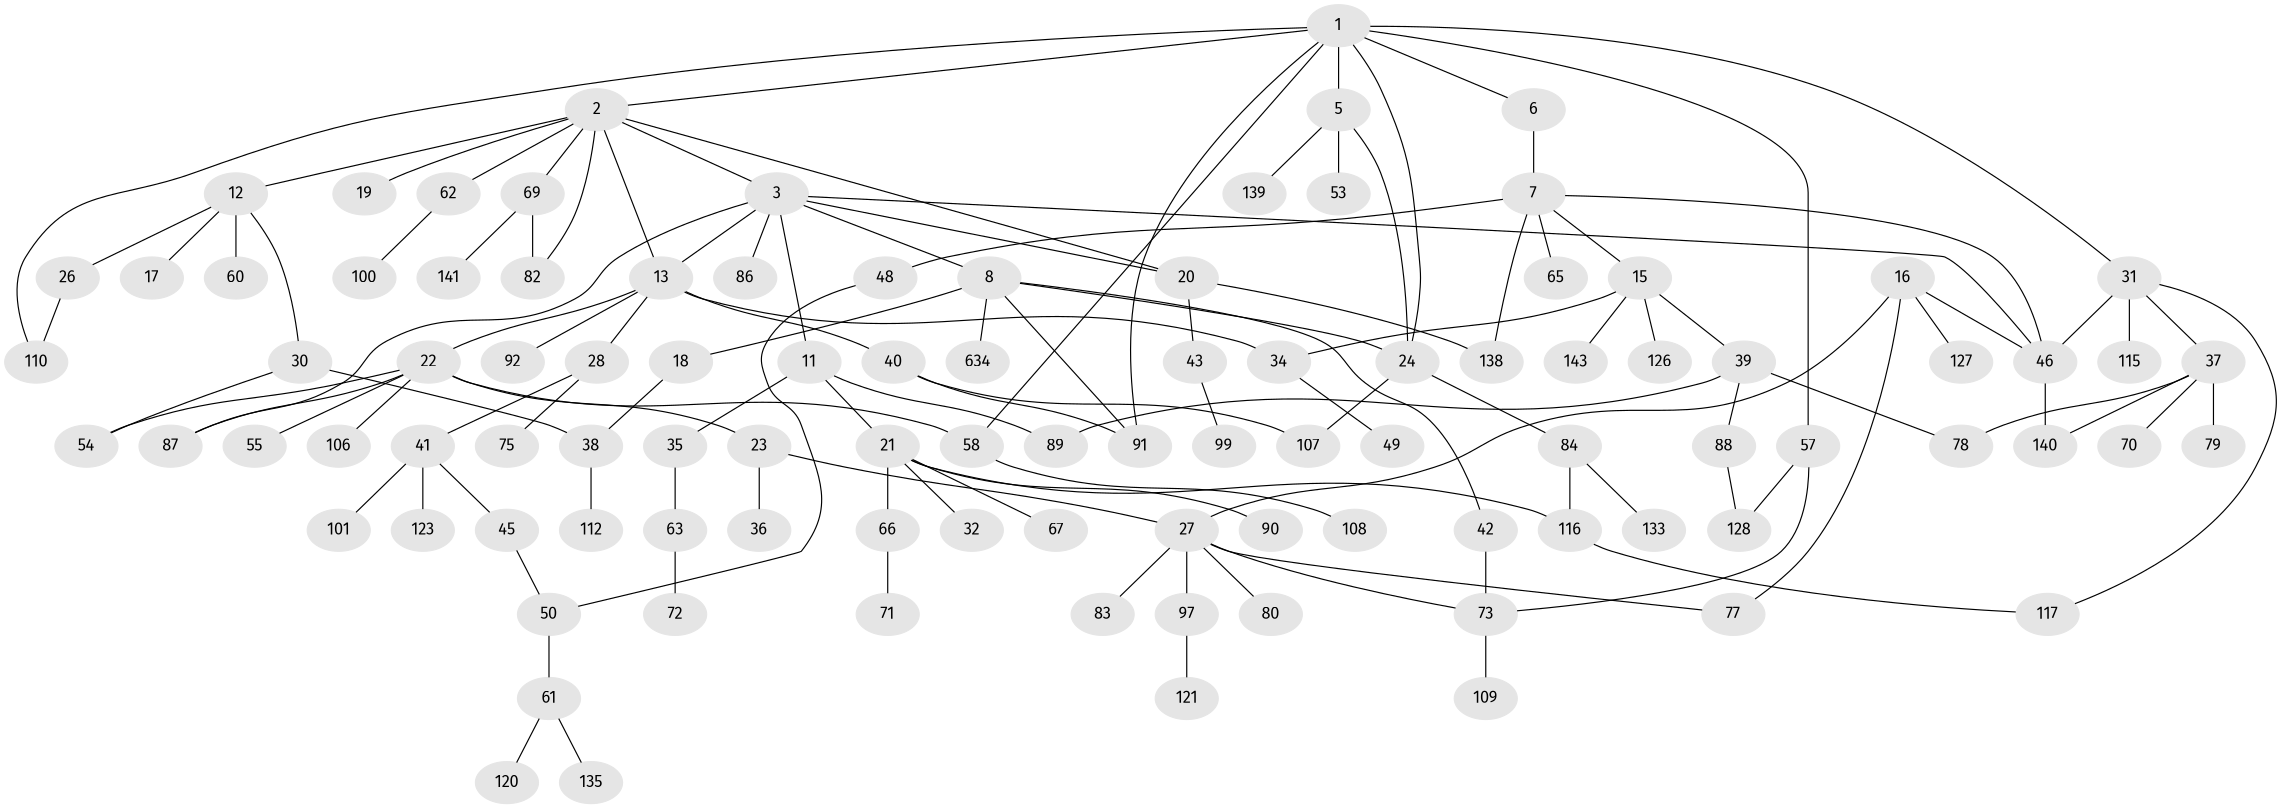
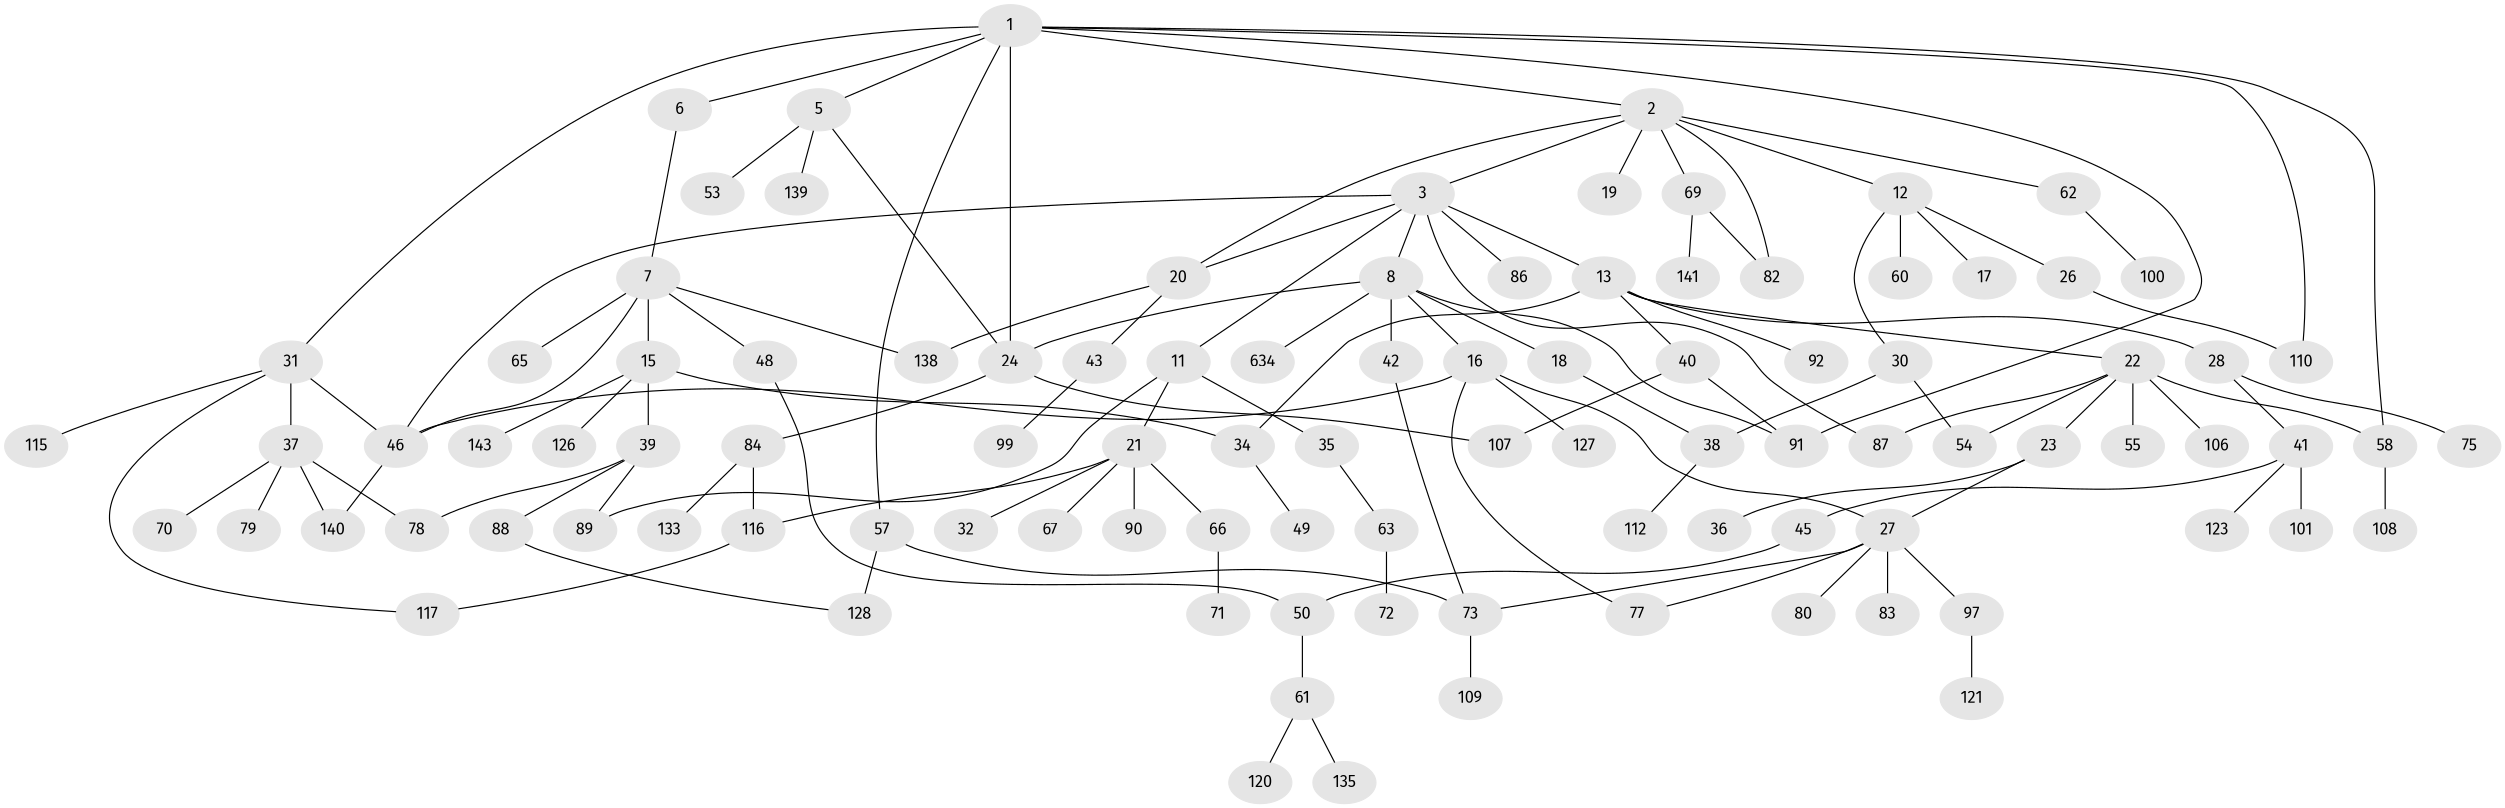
edge "2" -- "13": removed
edge "8" -- "16": added
